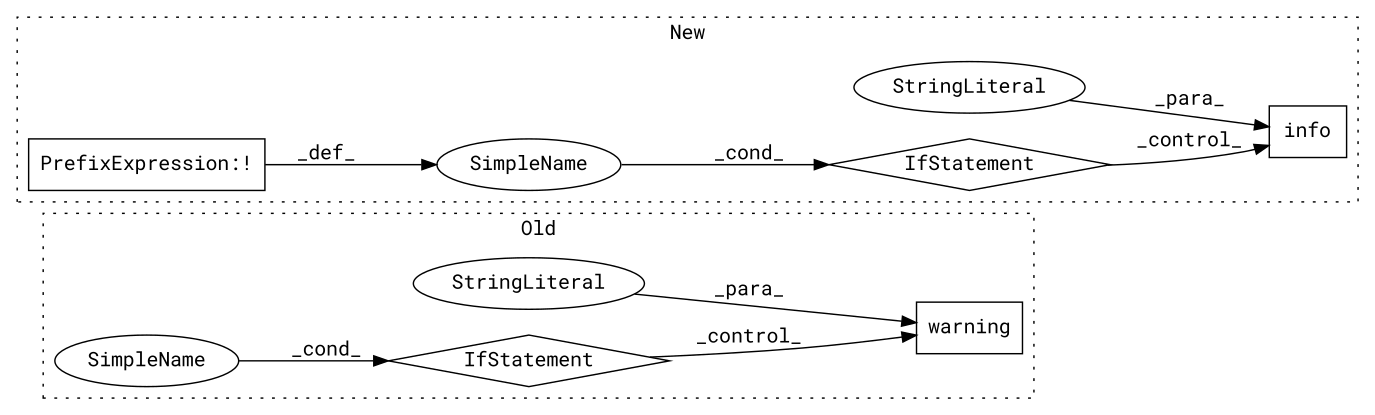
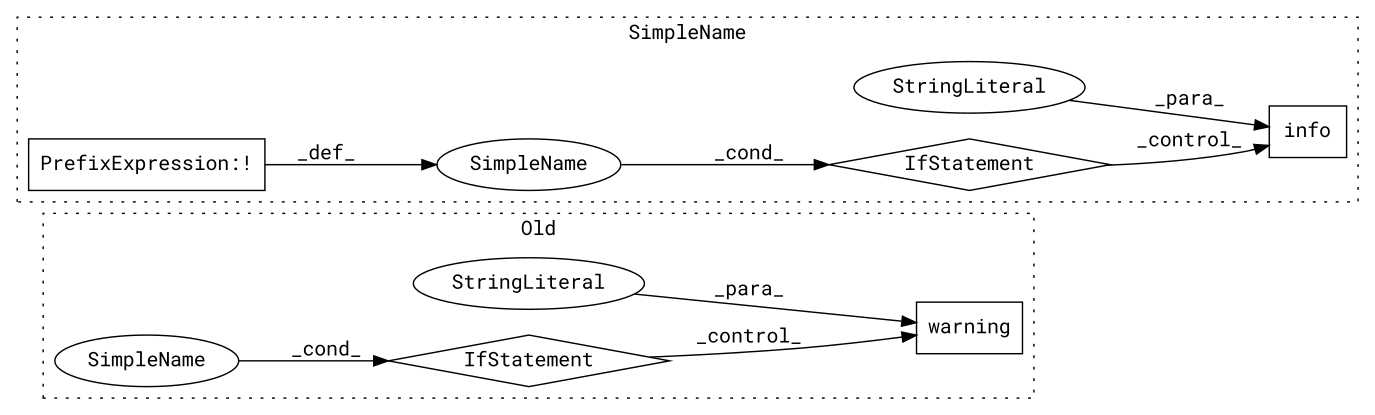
cluster "New": label "New" -> "SimpleName"
